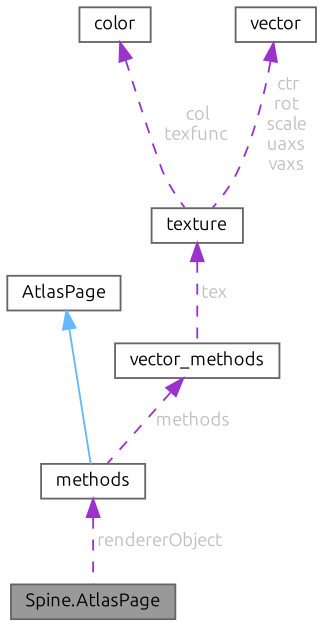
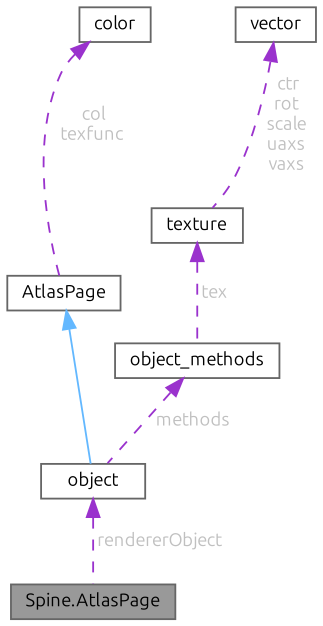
edge "texture" -> "color": now "AtlasPage" -> "color"
node "vector_methods": label "vector_methods" -> "object_methods"
node "methods": label "methods" -> "object"
